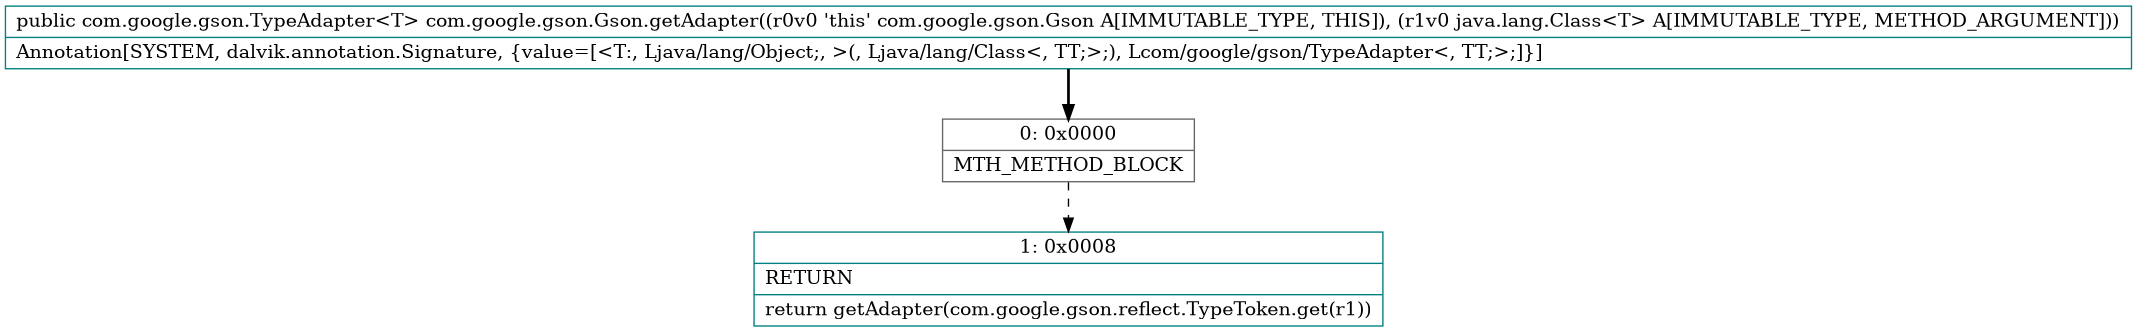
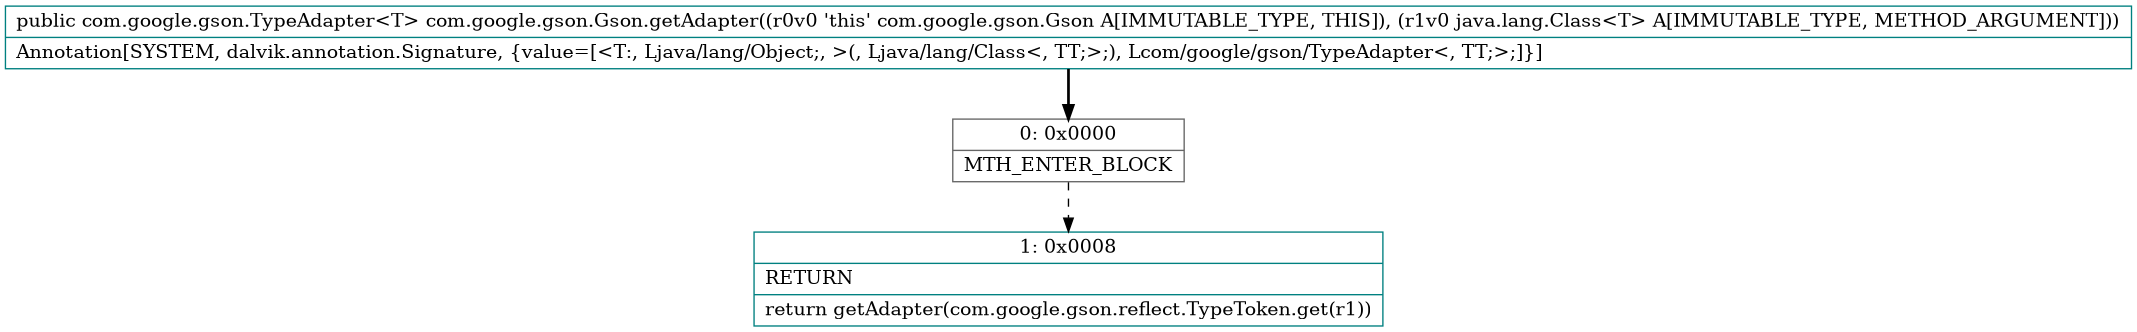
node "0: 0x0000": text "MTH_METHOD_BLOCK" -> "MTH_ENTER_BLOCK"
